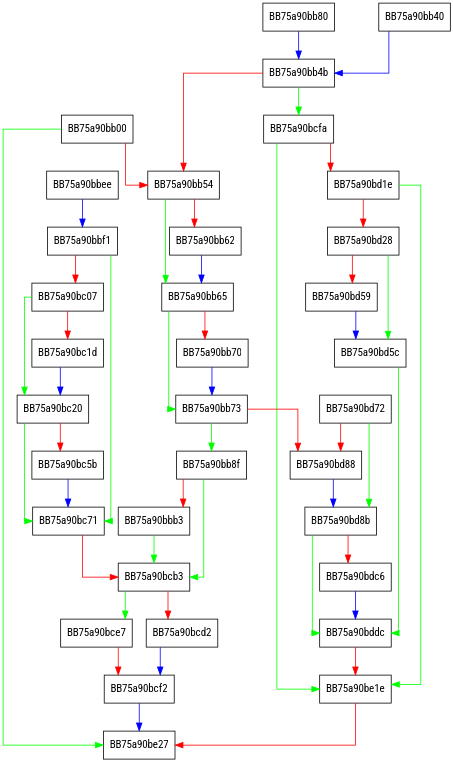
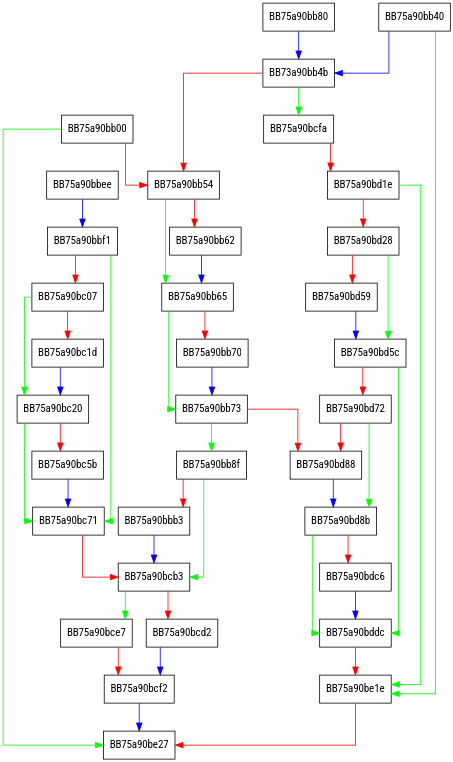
node "BB75a90bb4b": label "BB75a90bb4b" -> "BB73a90bb4b"
edge "BB75a90bd5c" -> "BB75a90bd72": added
edge "BB75a90bcfa" -> "BB75a90be1e": now "BB75a90bb40" -> "BB75a90be1e"
edge "BB75a90bbb3" -> "BB75a90bcb3": color green -> blue
